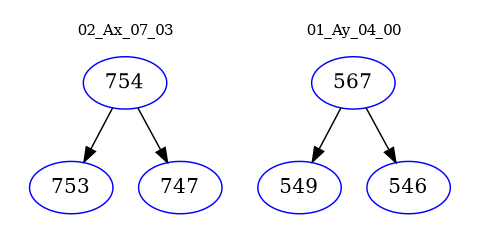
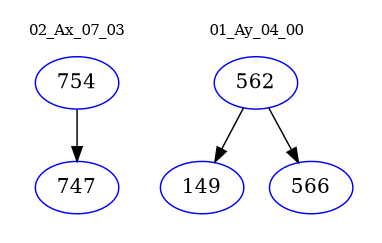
node "567": label "567" -> "562"
node "753": removed
node "549": label "549" -> "149"
node "546": label "546" -> "566"
